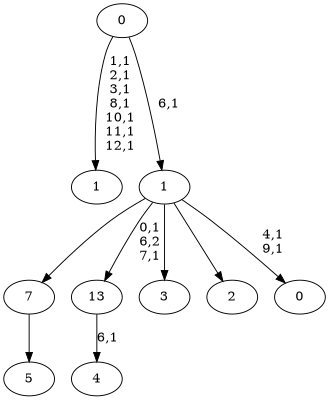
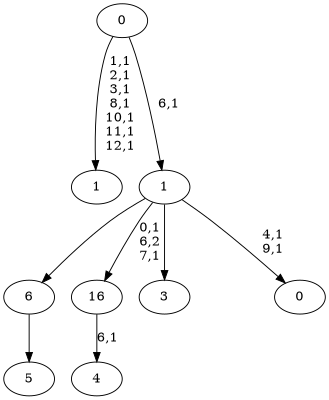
node "7": label "7" -> "6"
node "13": label "13" -> "16"
node "2": removed
